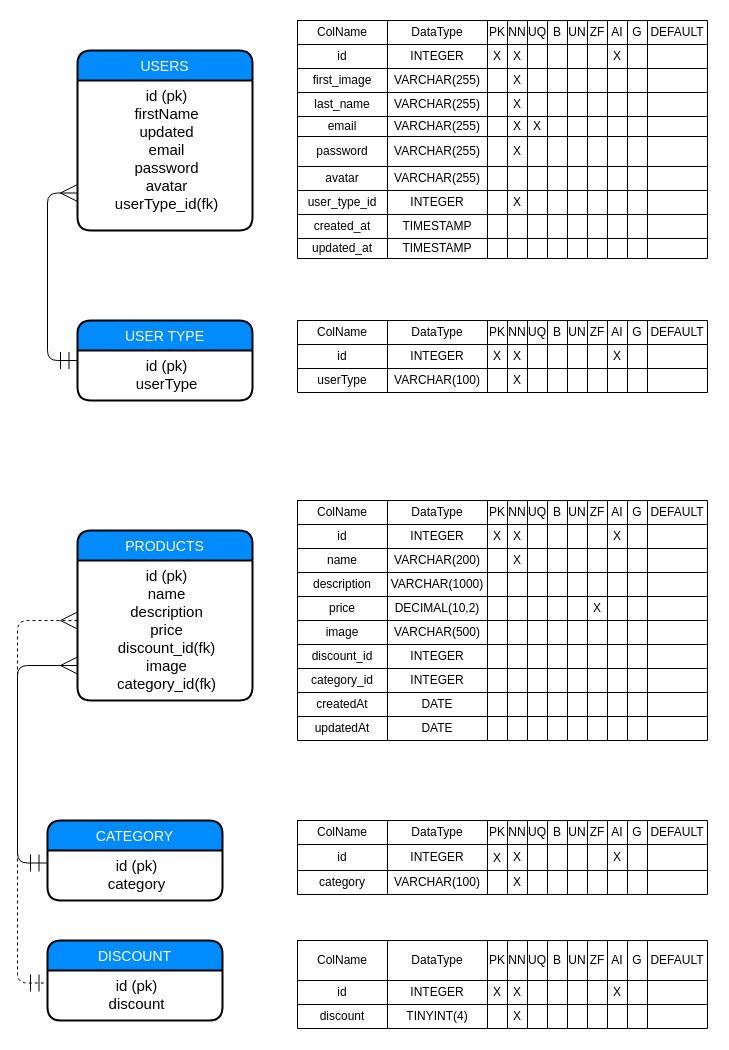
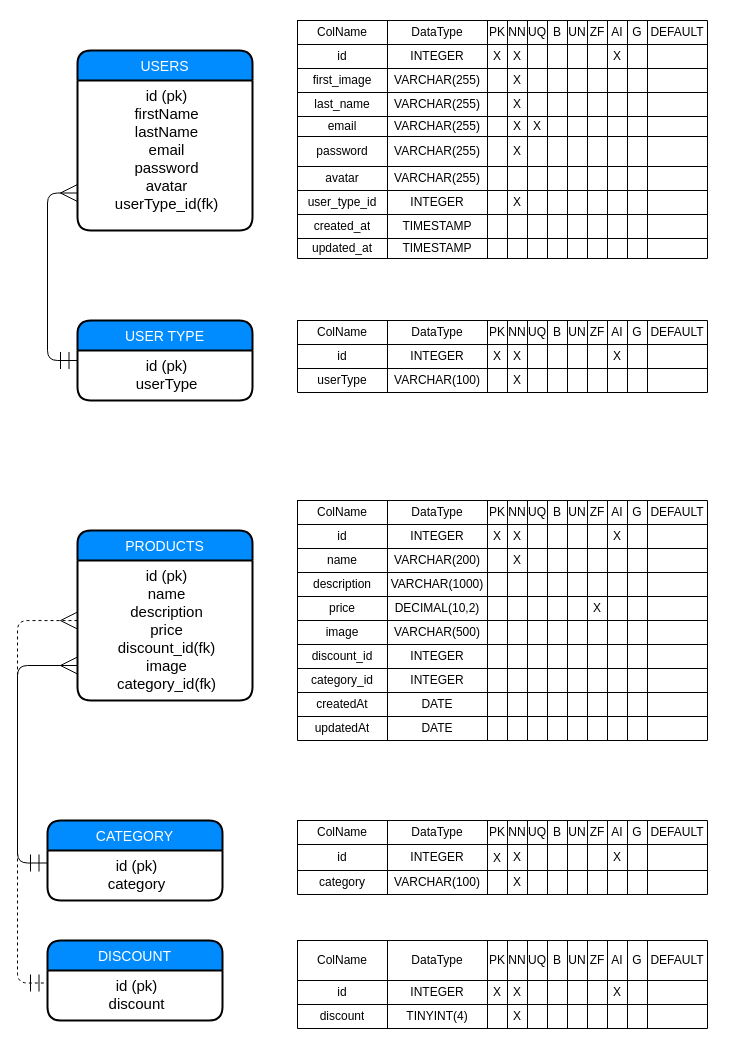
node "id (pk) firstName updated email password avatar userType_id(fk)": label "id (pk) firstName updated email password avatar userType_id(fk)" -> "id (pk) firstName lastName email password avatar userType_id(fk)"
